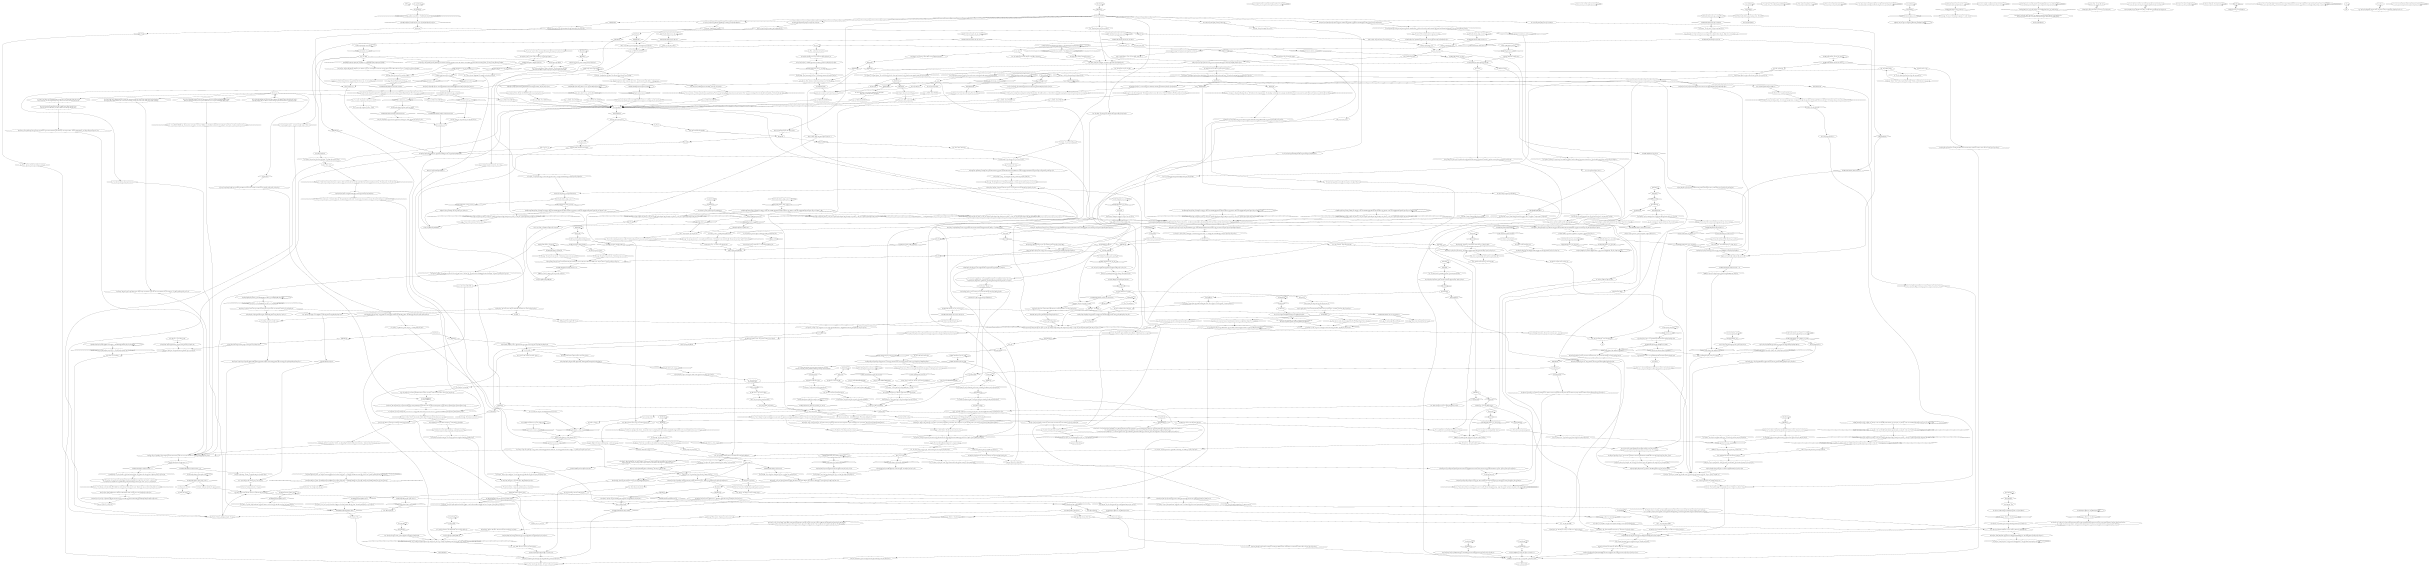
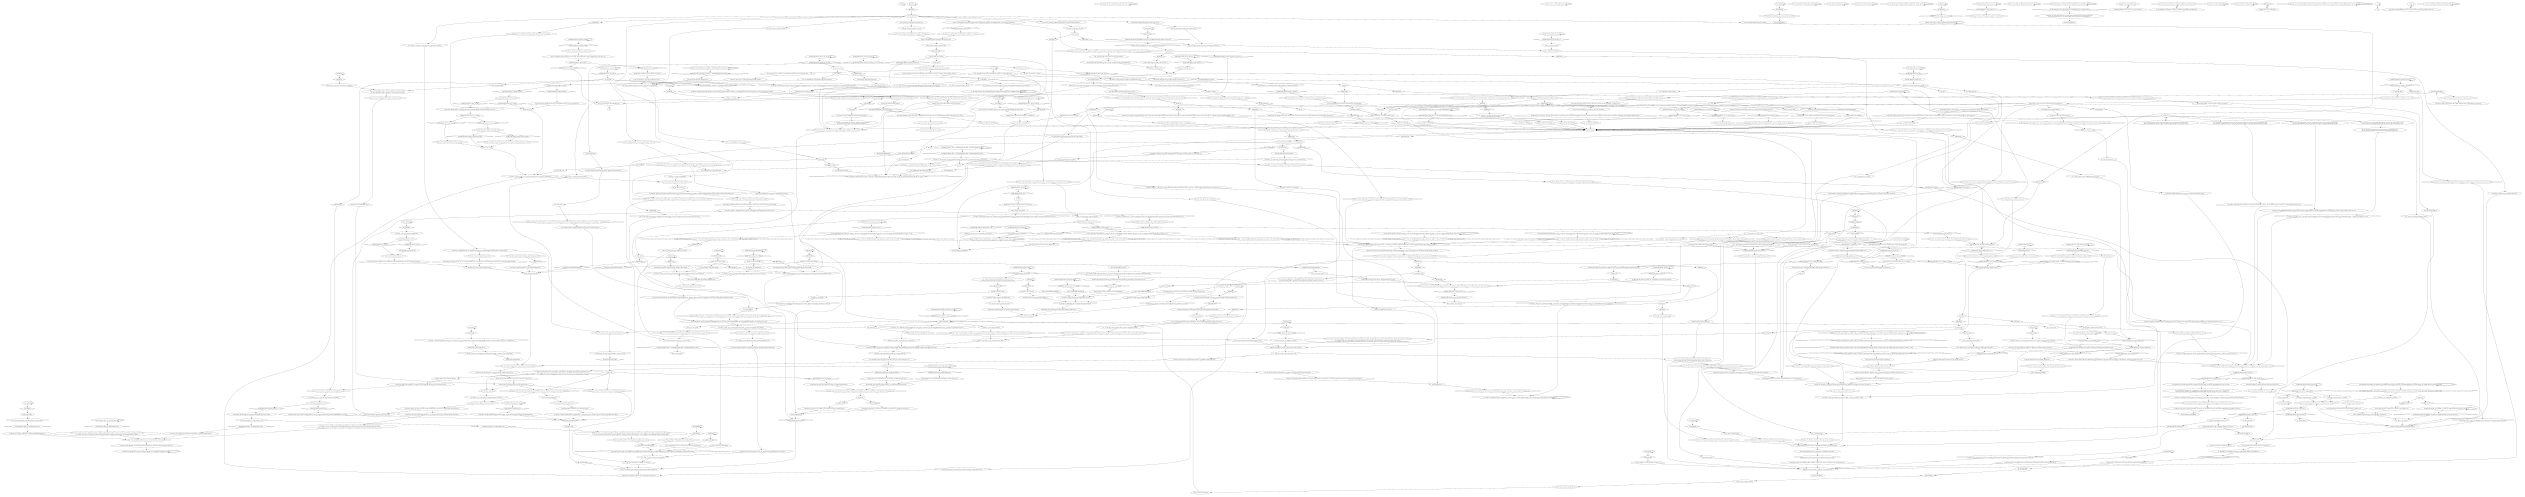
node "Logic: You've almost got him. Just a last little push...": added
node "Pain Threshold: You need to punch yourself again!": removed
